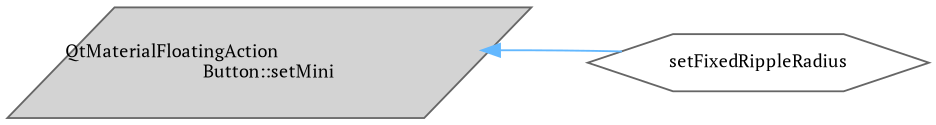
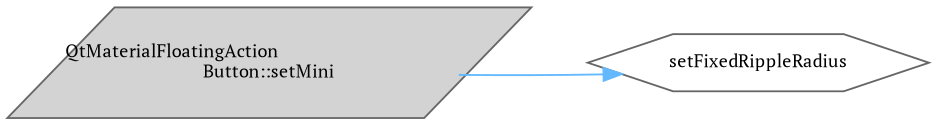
edge "setFixedRippleRadius" -> "QtMaterialFloatingAction Button::setMini": reversed
